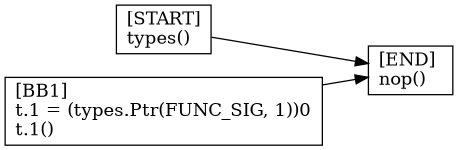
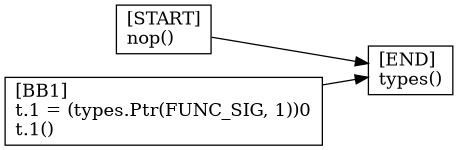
node "[START] types()": label "[START] types()" -> "[START] nop()"
node "[END] nop()": label "[END] nop()" -> "[END] types()"
